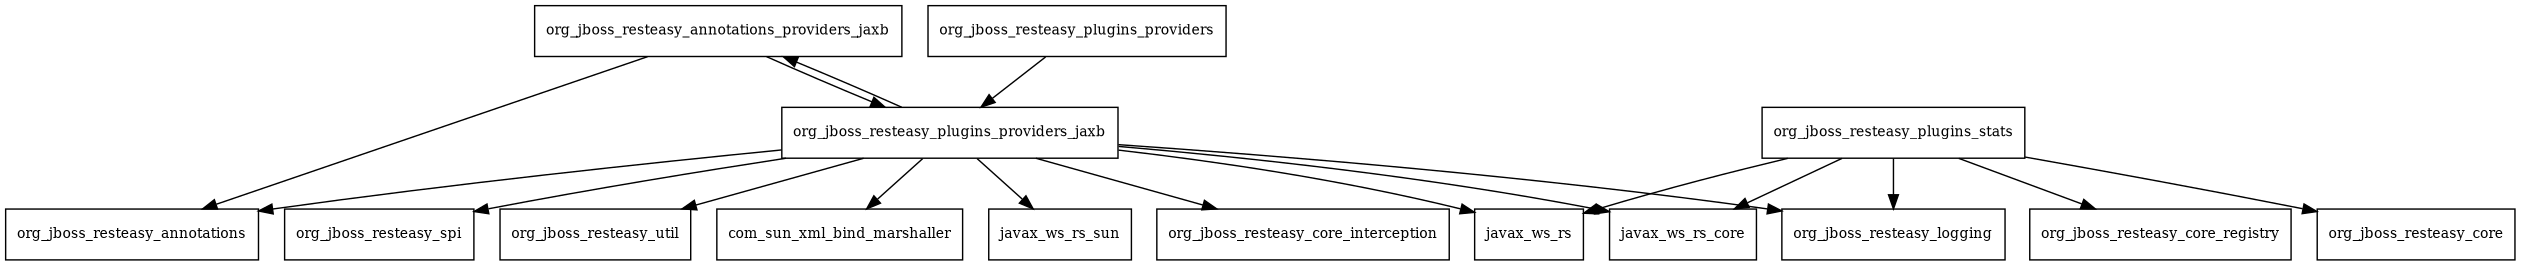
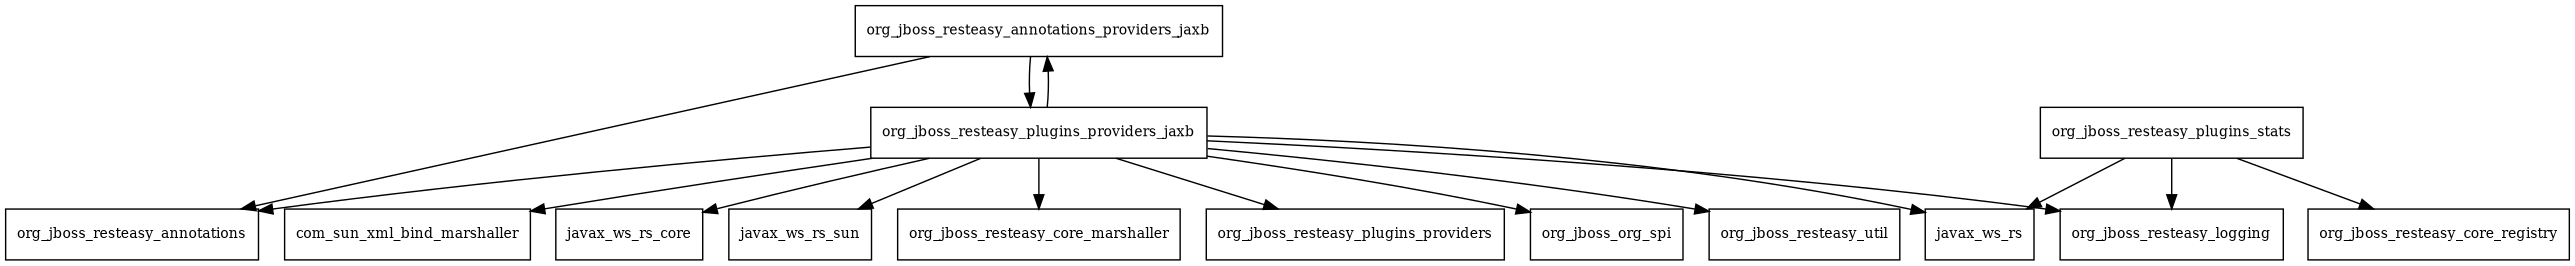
edge "org_jboss_resteasy_plugins_providers" -> "org_jboss_resteasy_plugins_providers_jaxb": reversed
edge "org_jboss_resteasy_plugins_stats" -> "javax_ws_rs_core": removed
node "org_jboss_resteasy_spi": label "org_jboss_resteasy_spi" -> "org_jboss_org_spi"
node "org_jboss_resteasy_core_interception": label "org_jboss_resteasy_core_interception" -> "org_jboss_resteasy_core_marshaller"
node "org_jboss_resteasy_core": removed
